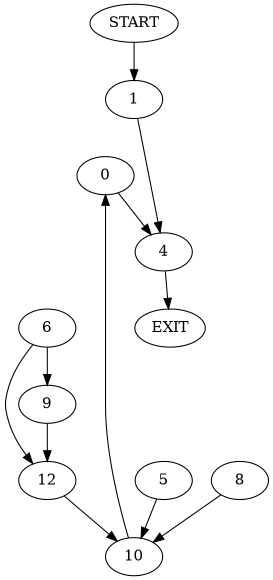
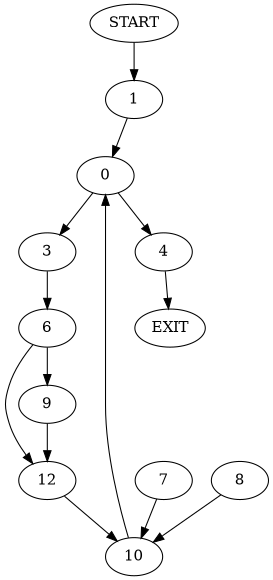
edge "1" -> "4": now "1" -> "0"
node "3": added
node "5": label "5" -> "7"
